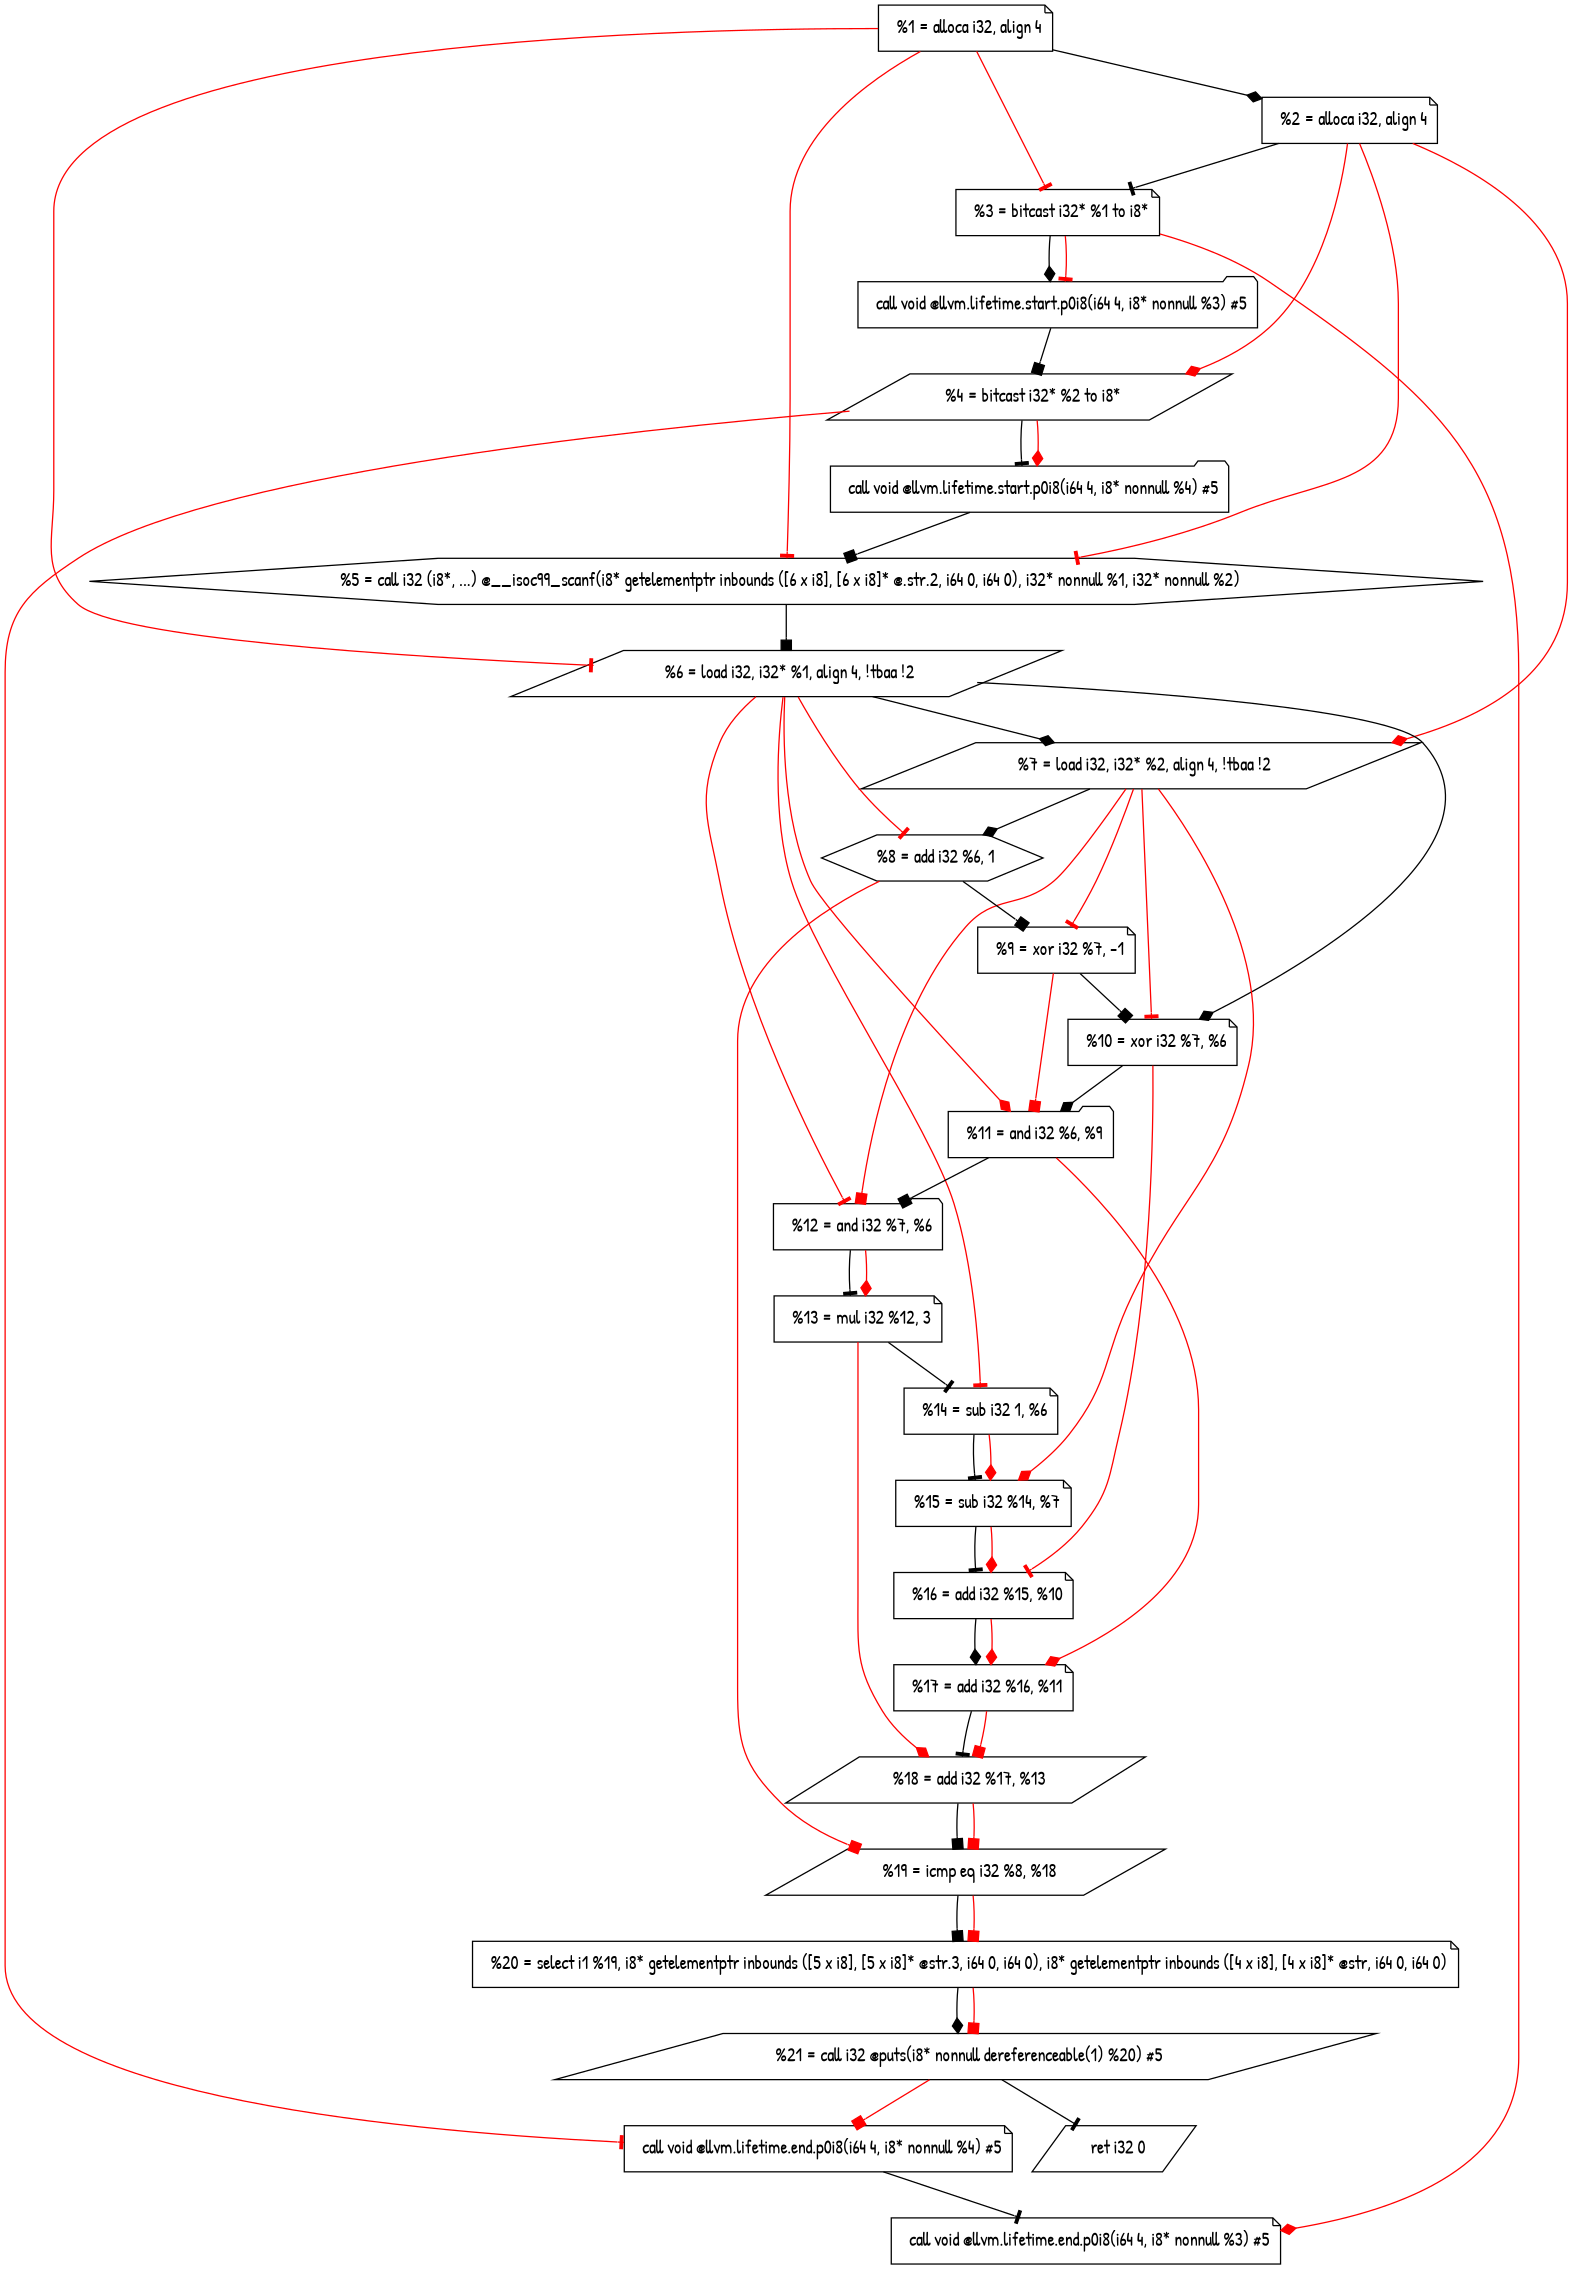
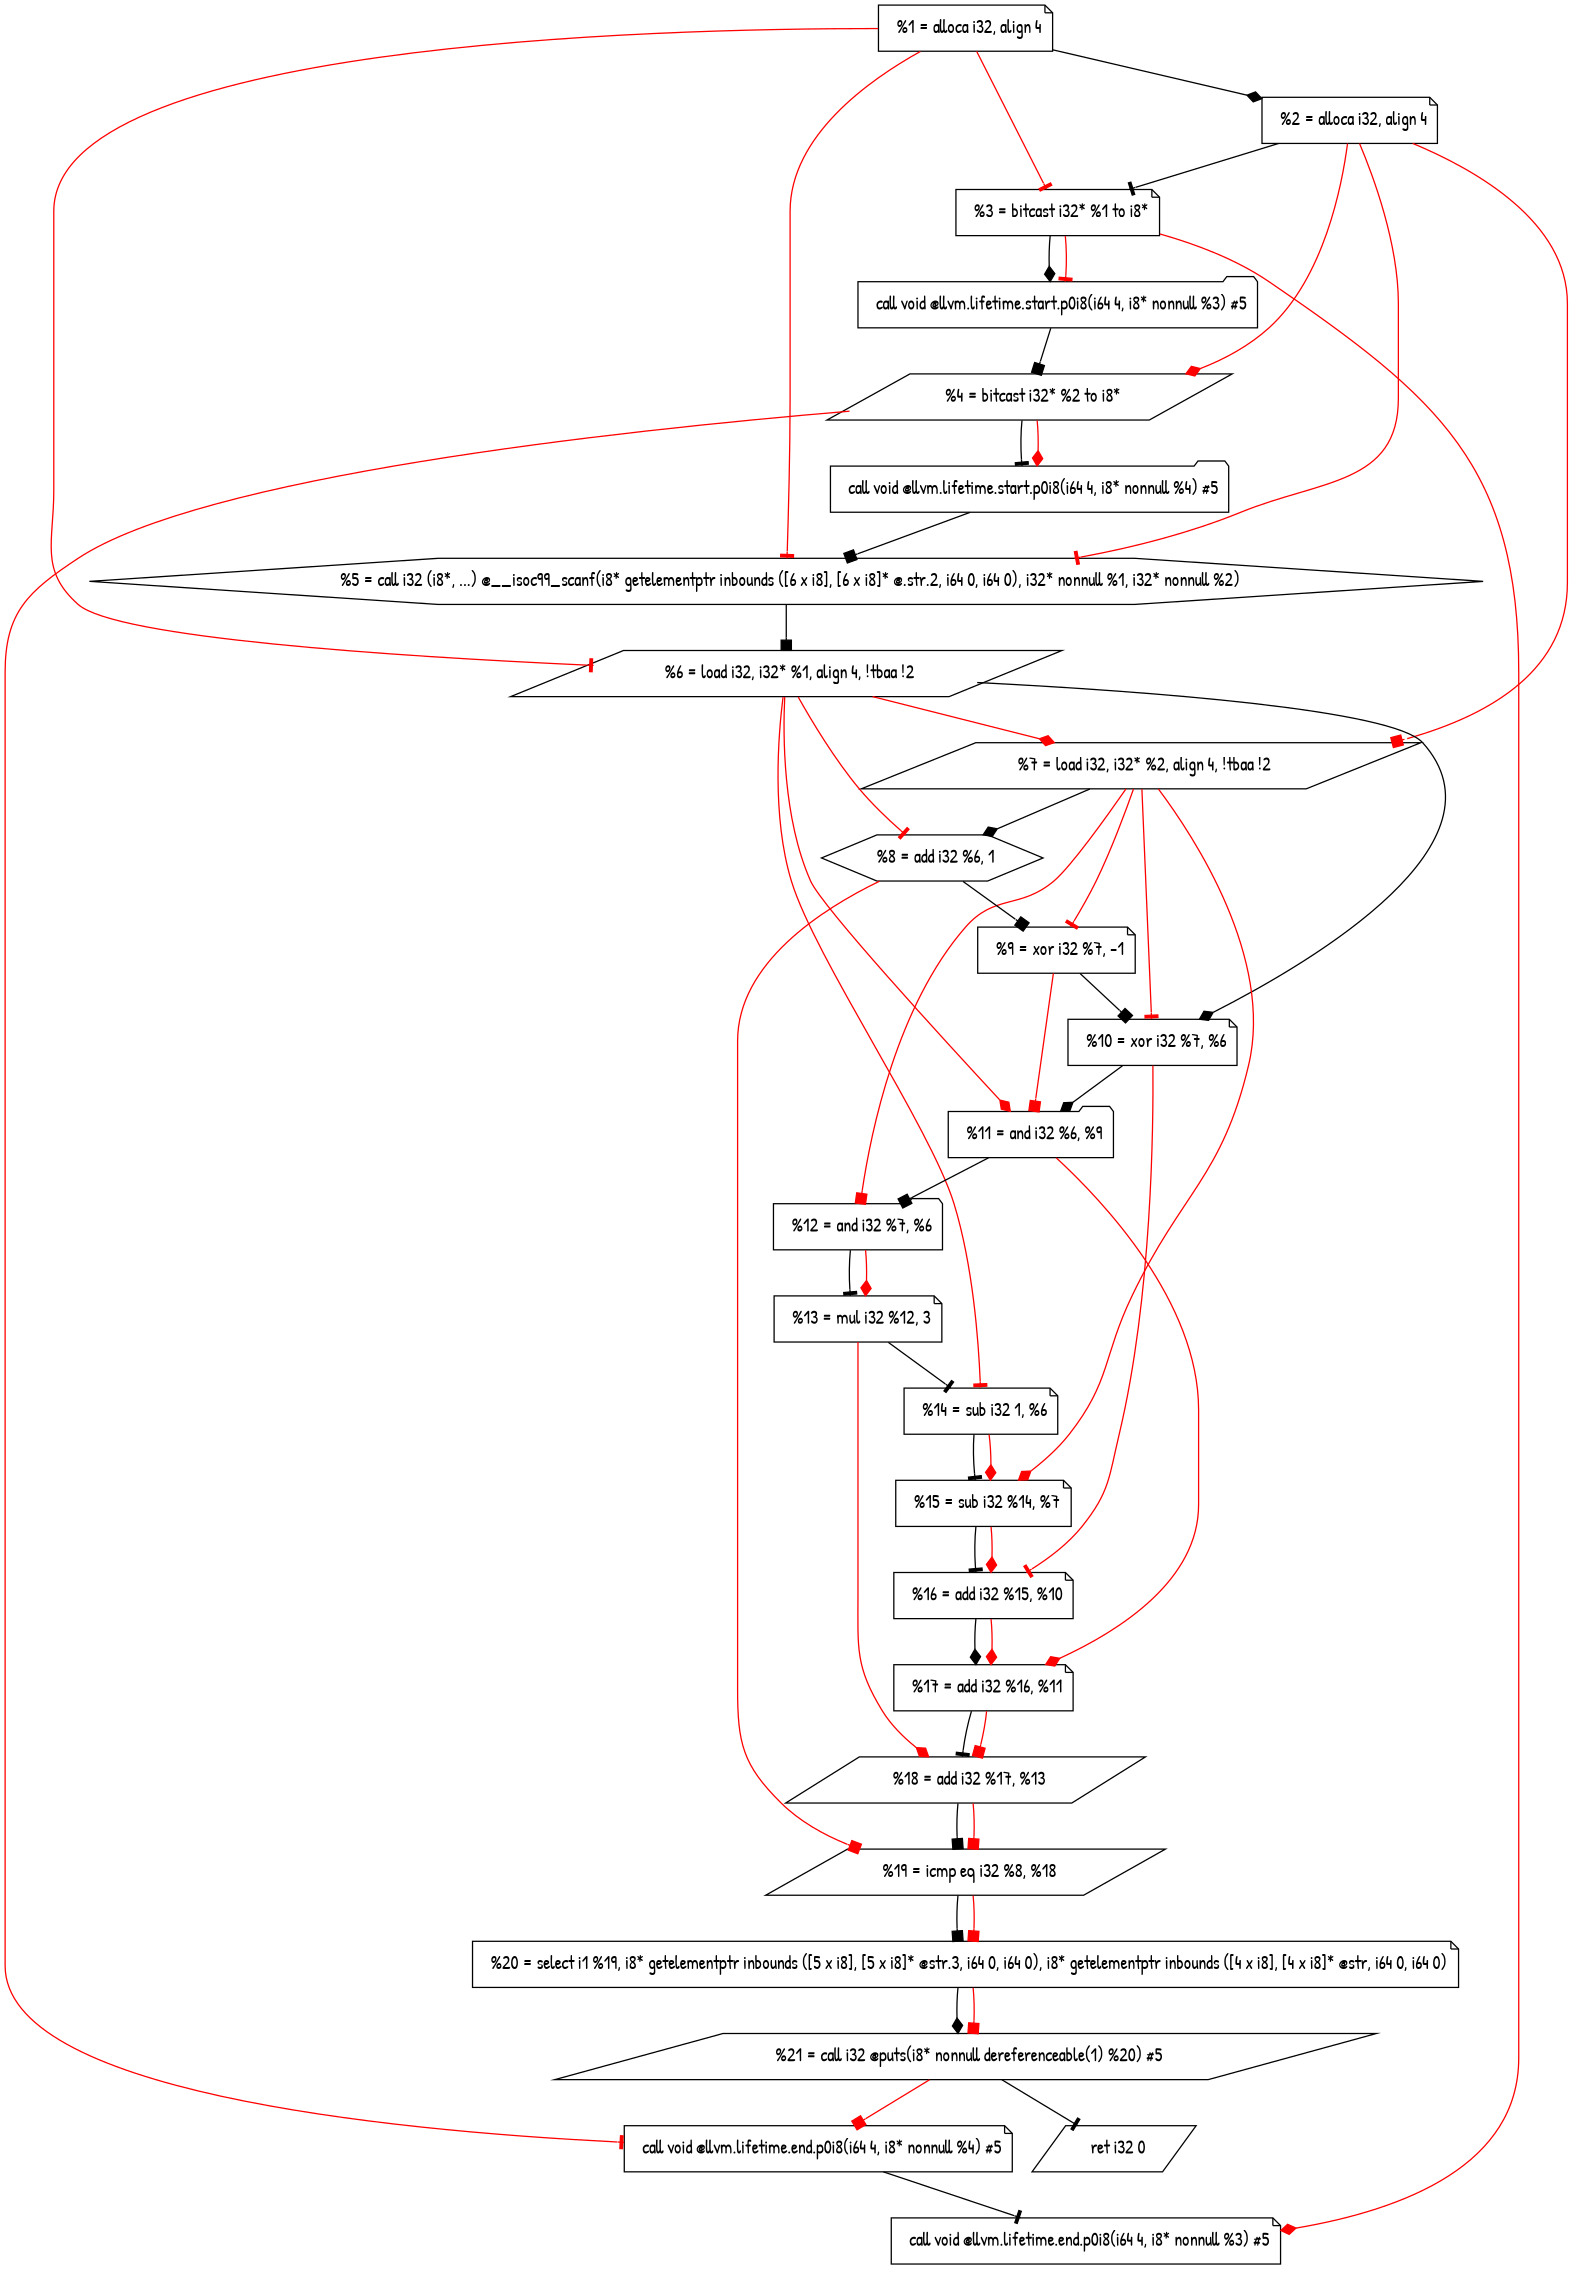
edge "%2 = alloca i32, align 4" -> "%7 = load i32, i32* %2, align 4, !tbaa !2": arrowhead diamond -> box
edge "%6 = load i32, i32* %1, align 4, !tbaa !2" -> "%7 = load i32, i32* %2, align 4, !tbaa !2": color black -> red
edge "%6 = load i32, i32* %1, align 4, !tbaa !2" -> "%12 = and i32 %7, %6": removed
